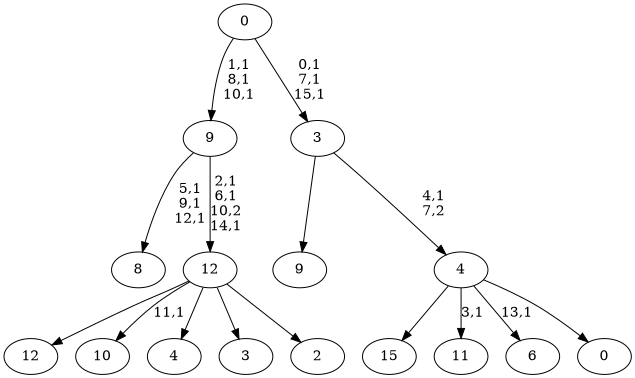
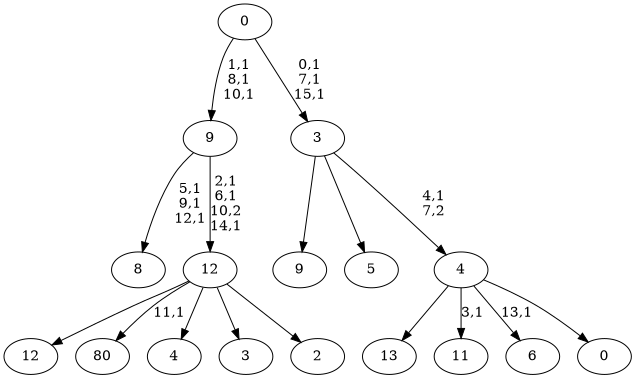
node "5": added
node "10": label "10" -> "80"
node "15": label "15" -> "13"
